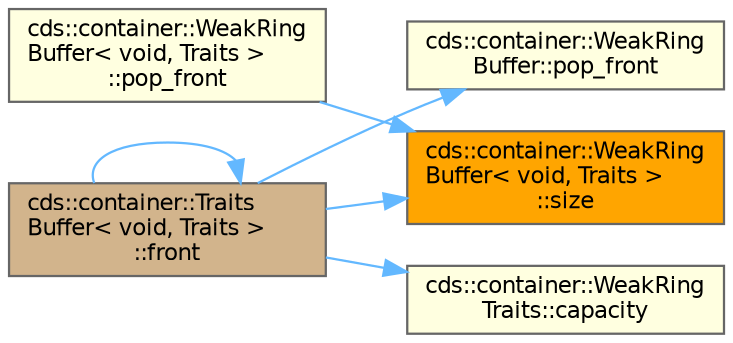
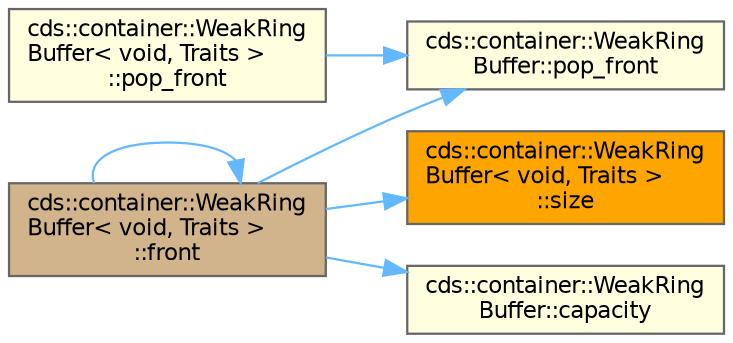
edge "cds::container::WeakRing Buffer< void, Traits > ::pop_front" -> "cds::container::WeakRing Buffer< void, Traits > ::size": now "cds::container::WeakRing Buffer< void, Traits > ::pop_front" -> "cds::container::WeakRing Buffer::pop_front"
node "cds::container::Traits Buffer< void, Traits > ::front": label "cds::container::Traits Buffer< void, Traits > ::front" -> "cds::container::WeakRing Buffer< void, Traits > ::front"
node "cds::container::WeakRing Traits::capacity": label "cds::container::WeakRing Traits::capacity" -> "cds::container::WeakRing Buffer::capacity"
